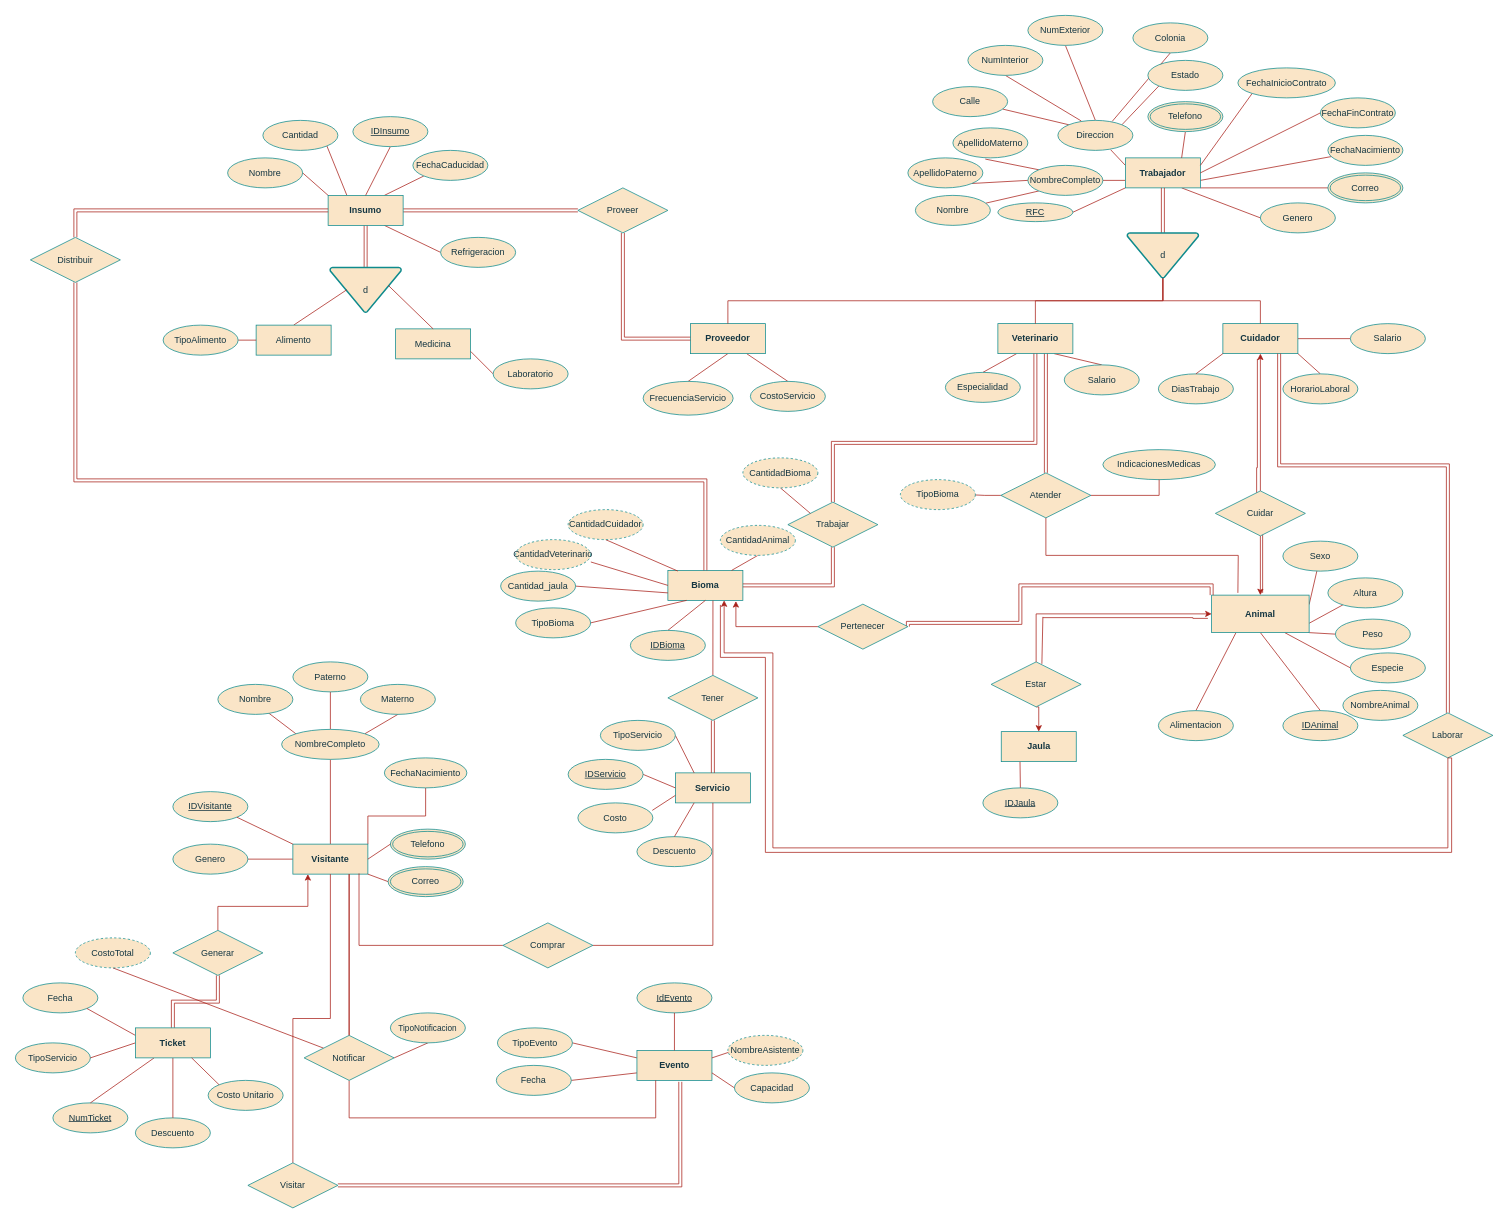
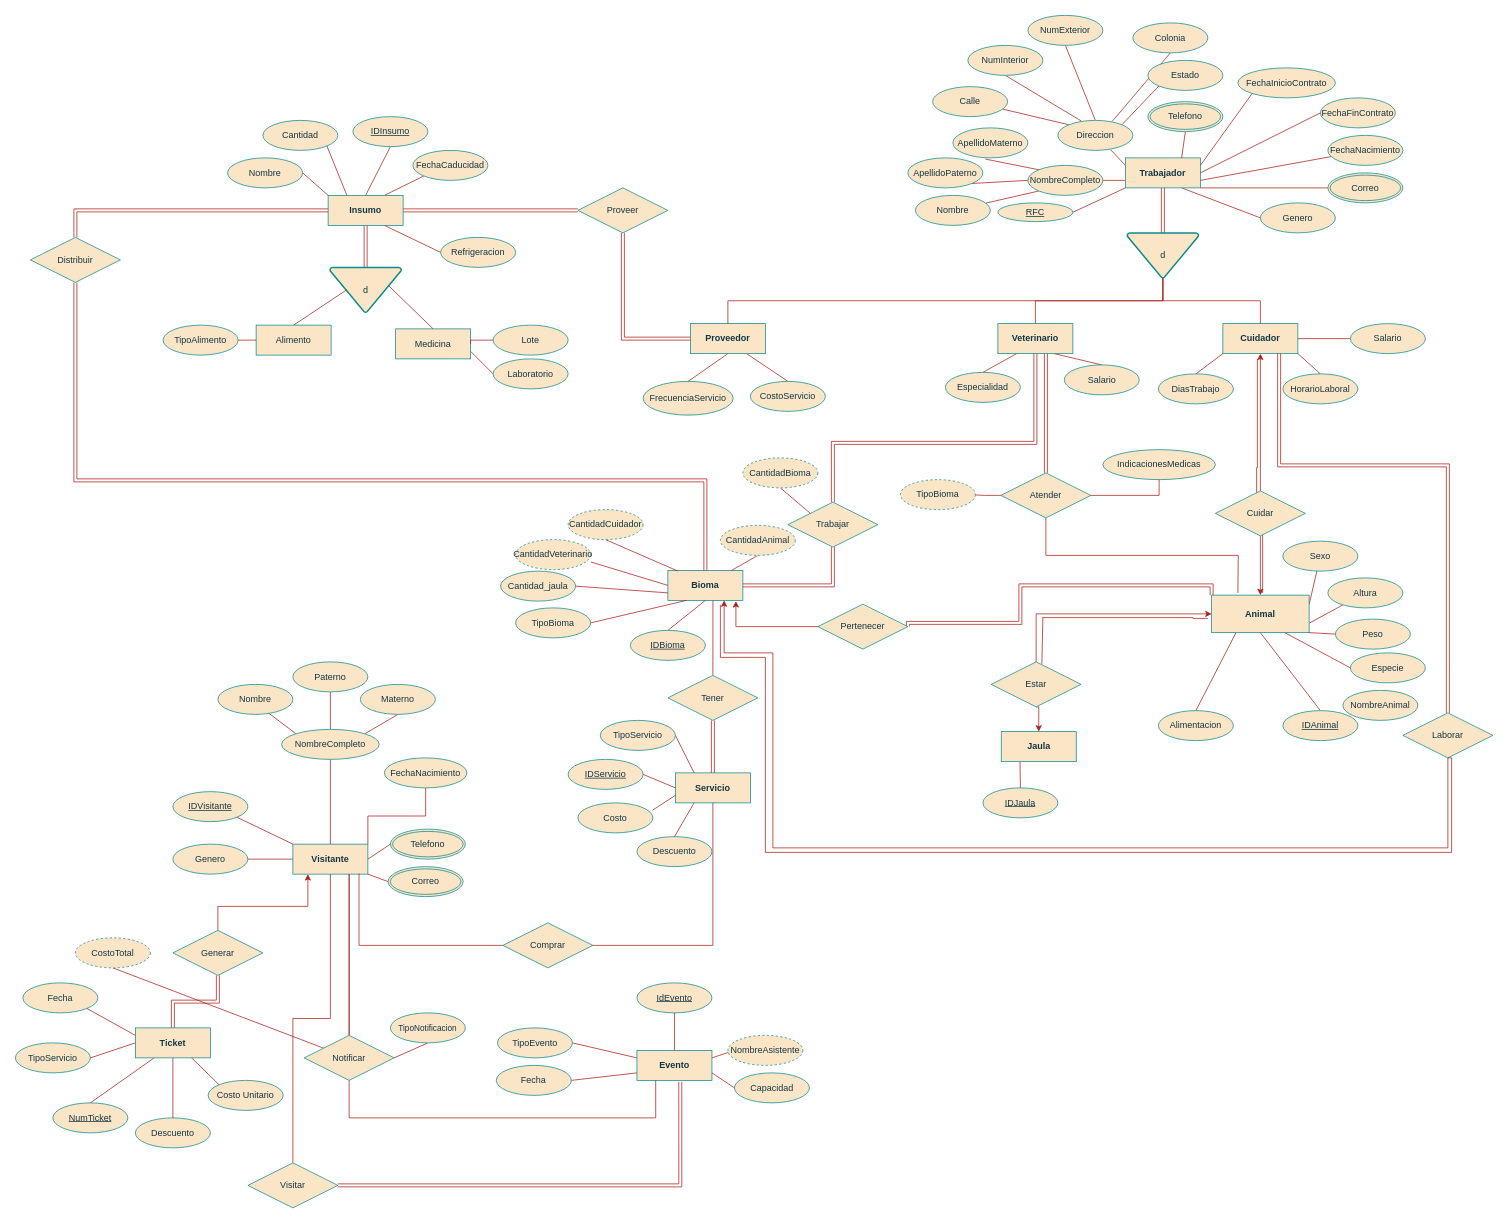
edge "Lote" -- "Medicina": added
node "Lote": added
